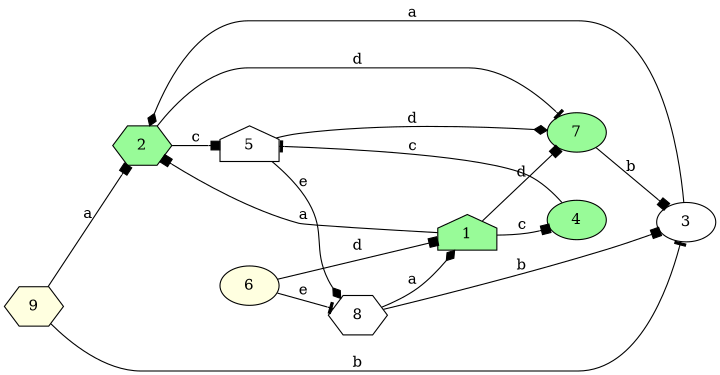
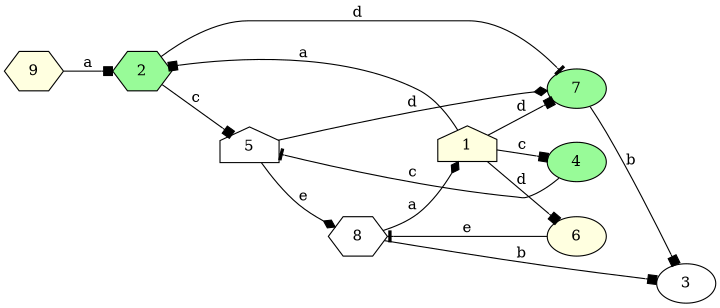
edge "3" -> "2": removed, label "a"
node "1": fillcolor palegreen -> lightyellow
edge "6" -> "1": reversed
edge "9" -> "3": removed, label "b"
